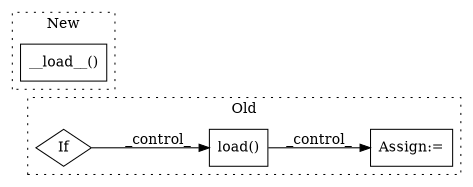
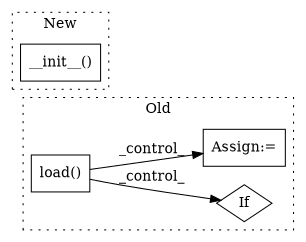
node "__load__()": label "__load__()" -> "__init__()"
edge "If" -> "load()": reversed
